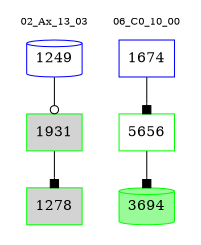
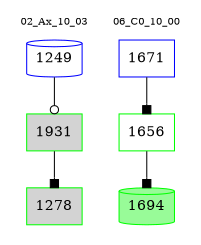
cluster "02_Ax_13_03": label "02_Ax_13_03" -> "02_Ax_10_03"
node "1674": label "1674" -> "1671"
node "5656": label "5656" -> "1656"
node "3694": label "3694" -> "1694"
